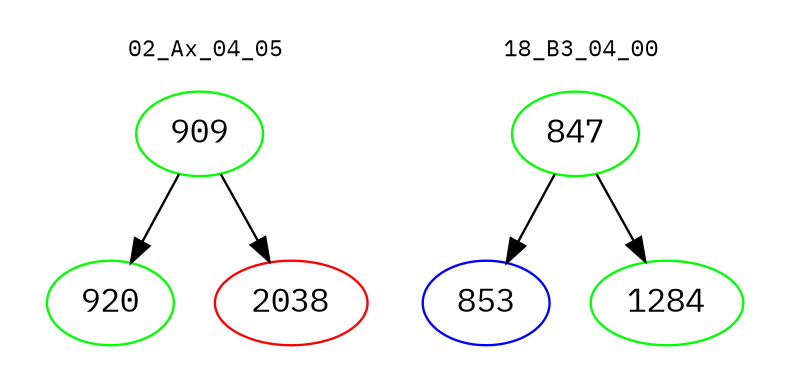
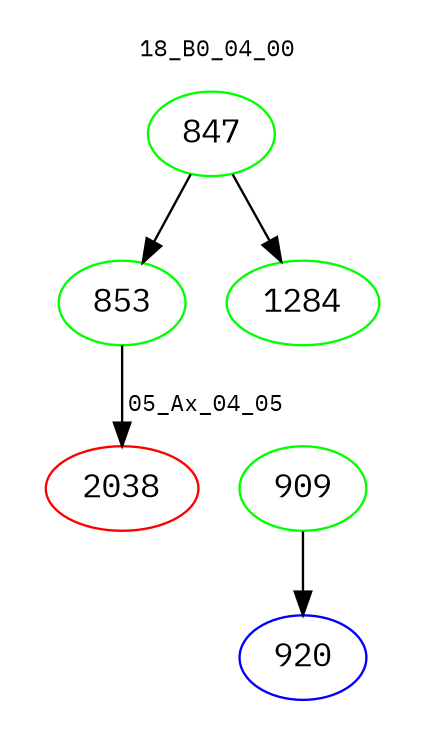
cluster "02_Ax_04_05": label "02_Ax_04_05" -> "05_Ax_04_05"
cluster "18_B3_04_00": label "18_B3_04_00" -> "18_B0_04_00"
edge "909" -> "2038": now "853" -> "2038"
node "920": color green -> blue
node "853": color blue -> green
